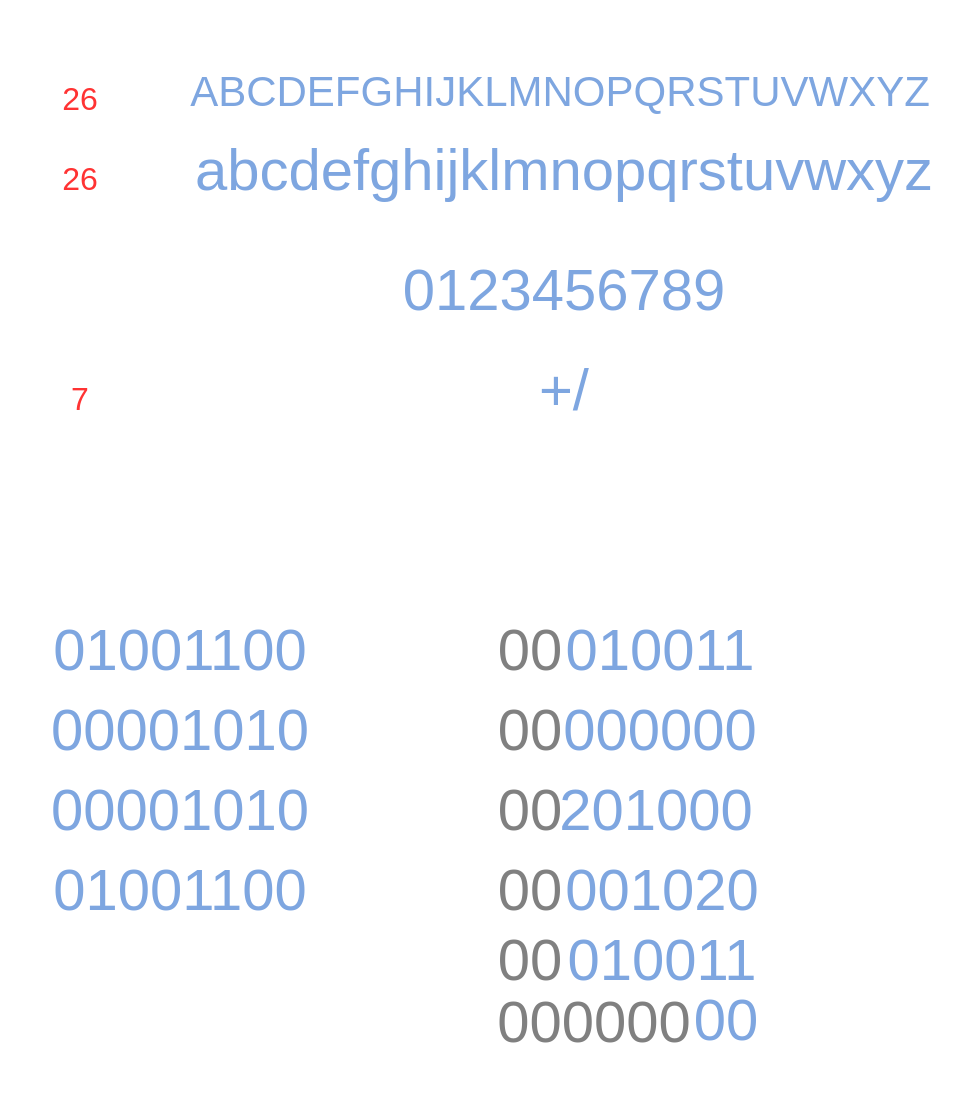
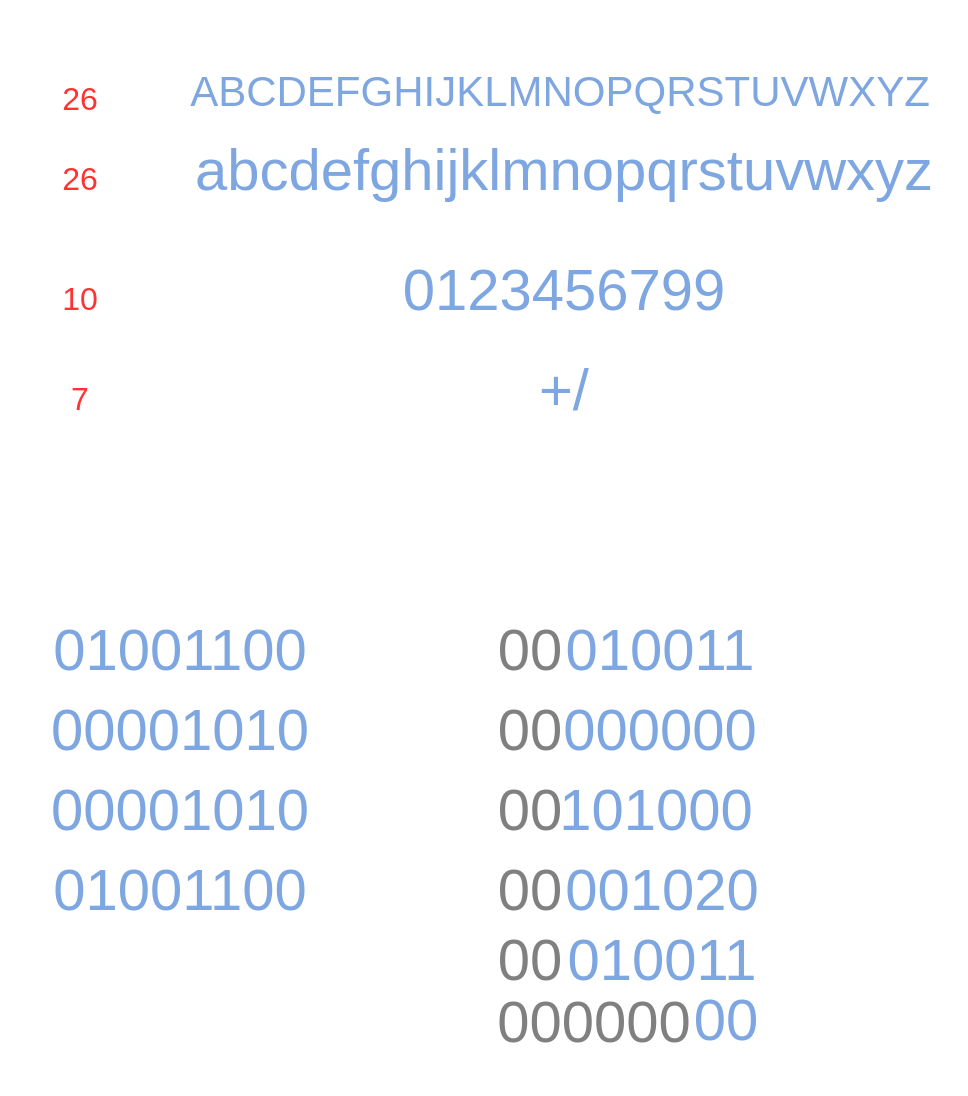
node "10": added
node "0123456789": label "0123456789" -> "0123456799"
node "201000": label "201000" -> "101000"
